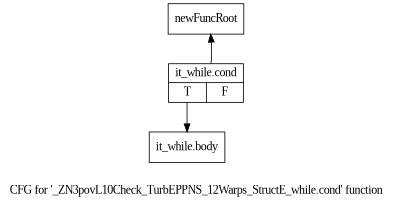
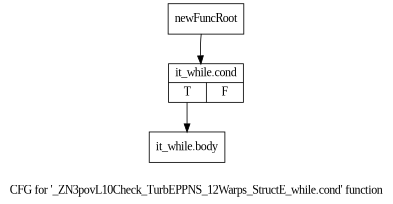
edge "it_while.cond" -> "newFuncRoot": reversed
